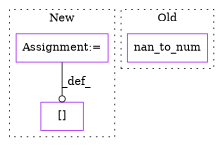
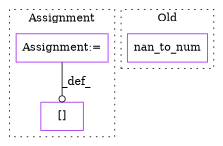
cluster "New": label "New" -> "Assignment"
